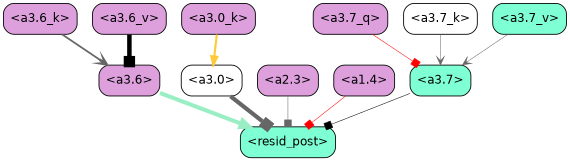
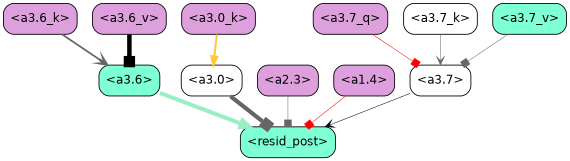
edge "<a3.7_v>" -> "<a3.7>": arrowhead vee -> box
node "<a3.6>": fillcolor plum -> aquamarine
node "<a3.7>": fillcolor aquamarine -> white
edge "<a3.7>" -> "<resid_post>": arrowhead box -> vee
